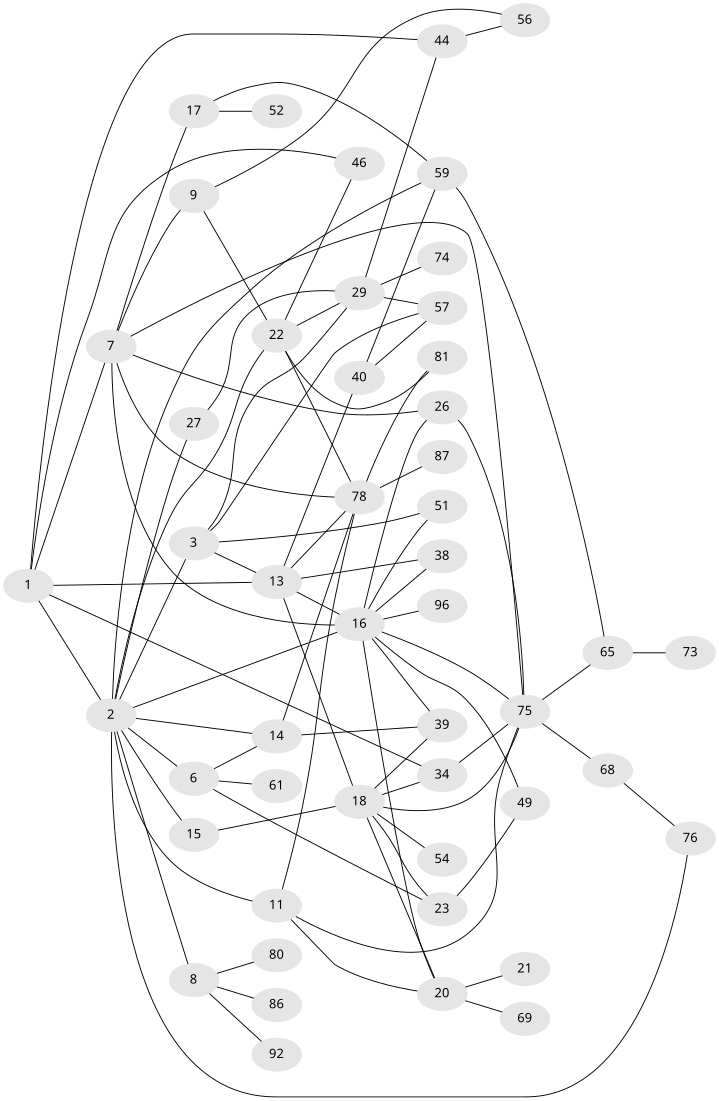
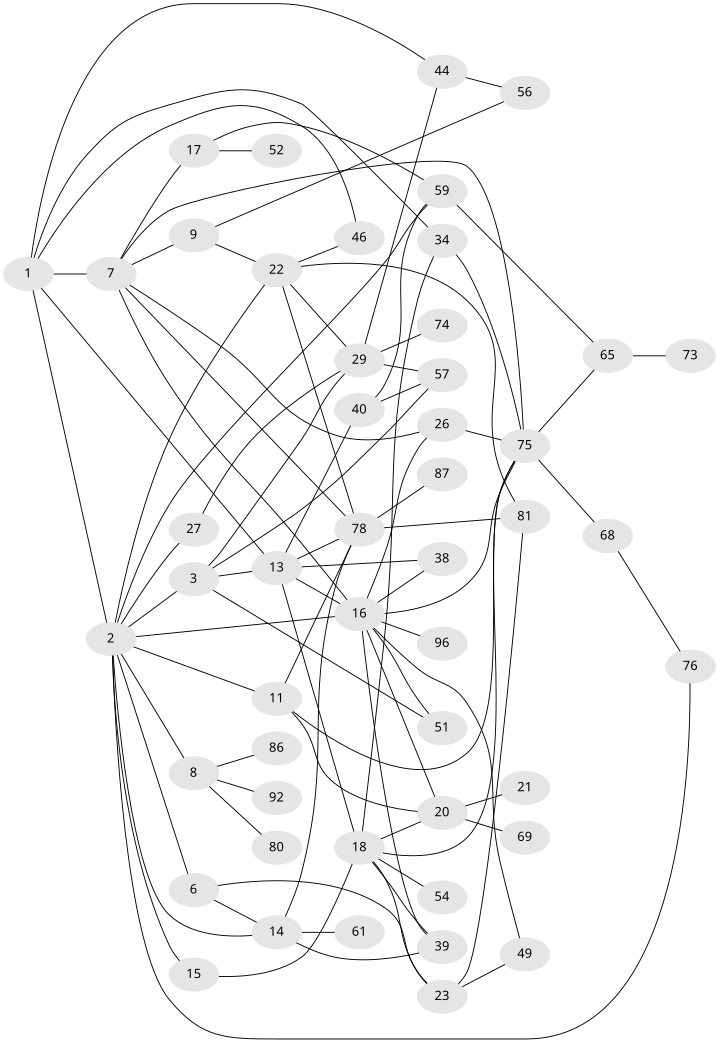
edge "81" -- "23": added
edge "6" -- "61": now "14" -- "61"
